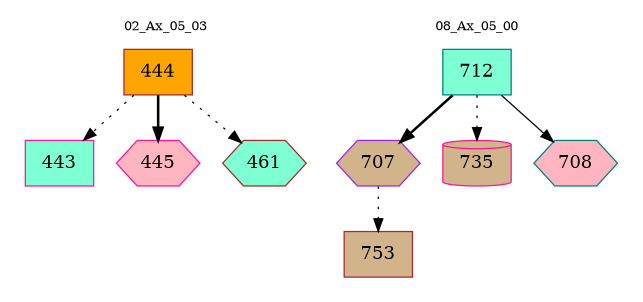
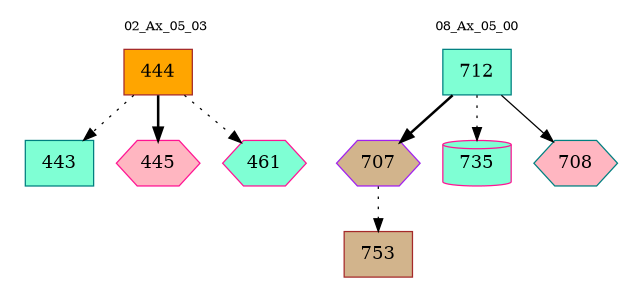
node "443": color deeppink -> teal
node "461": color brown -> deeppink
node "735": fillcolor tan -> aquamarine
